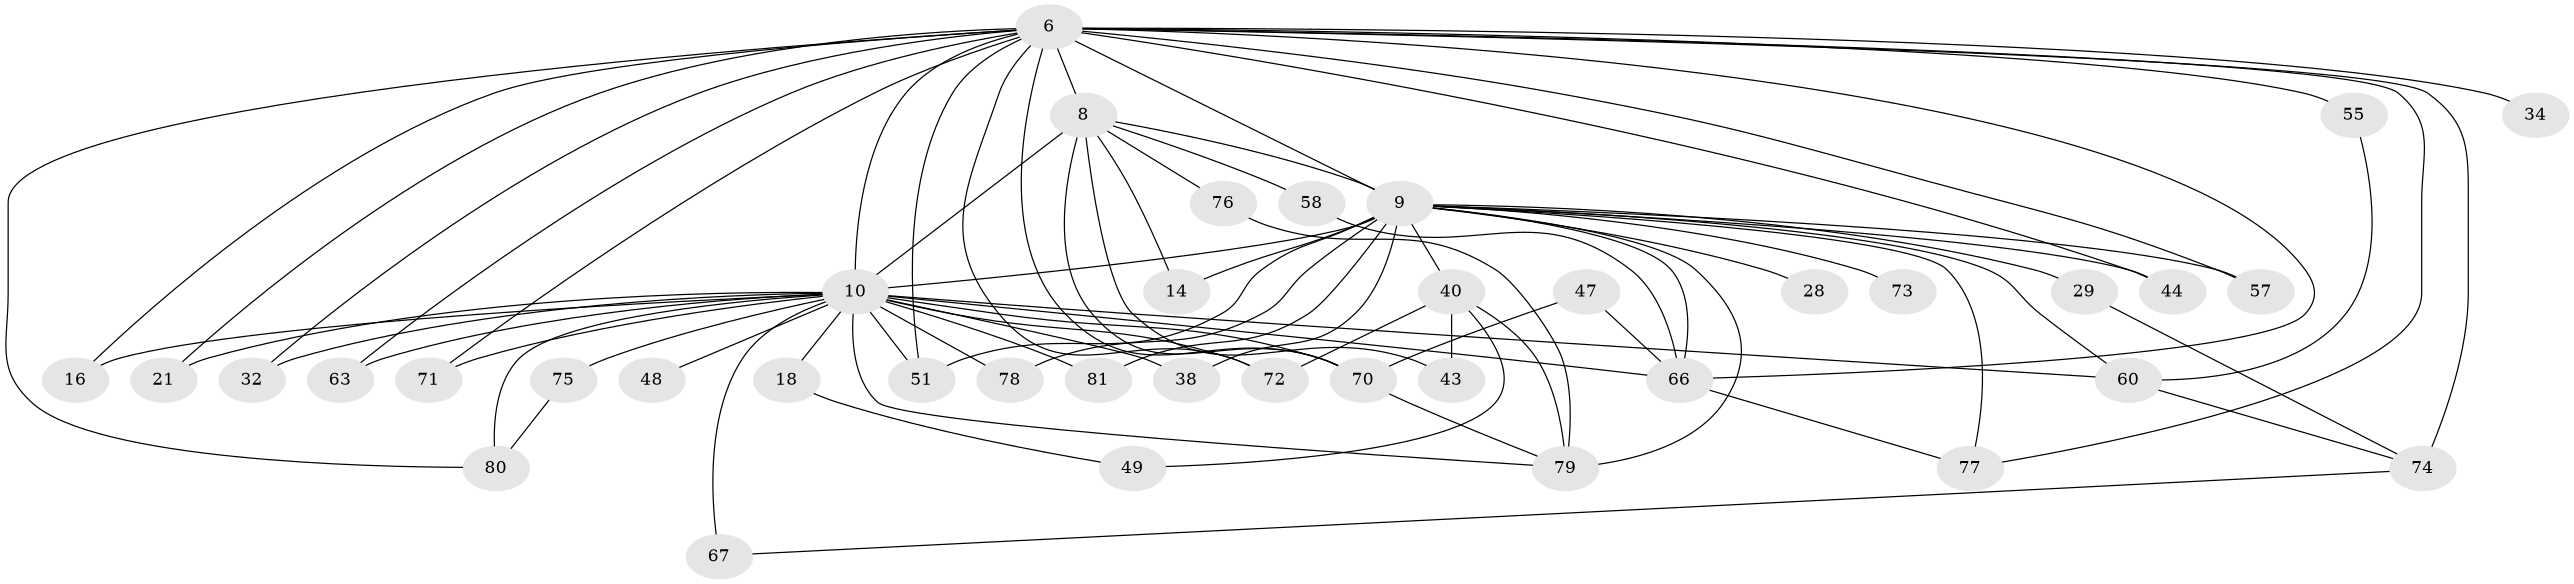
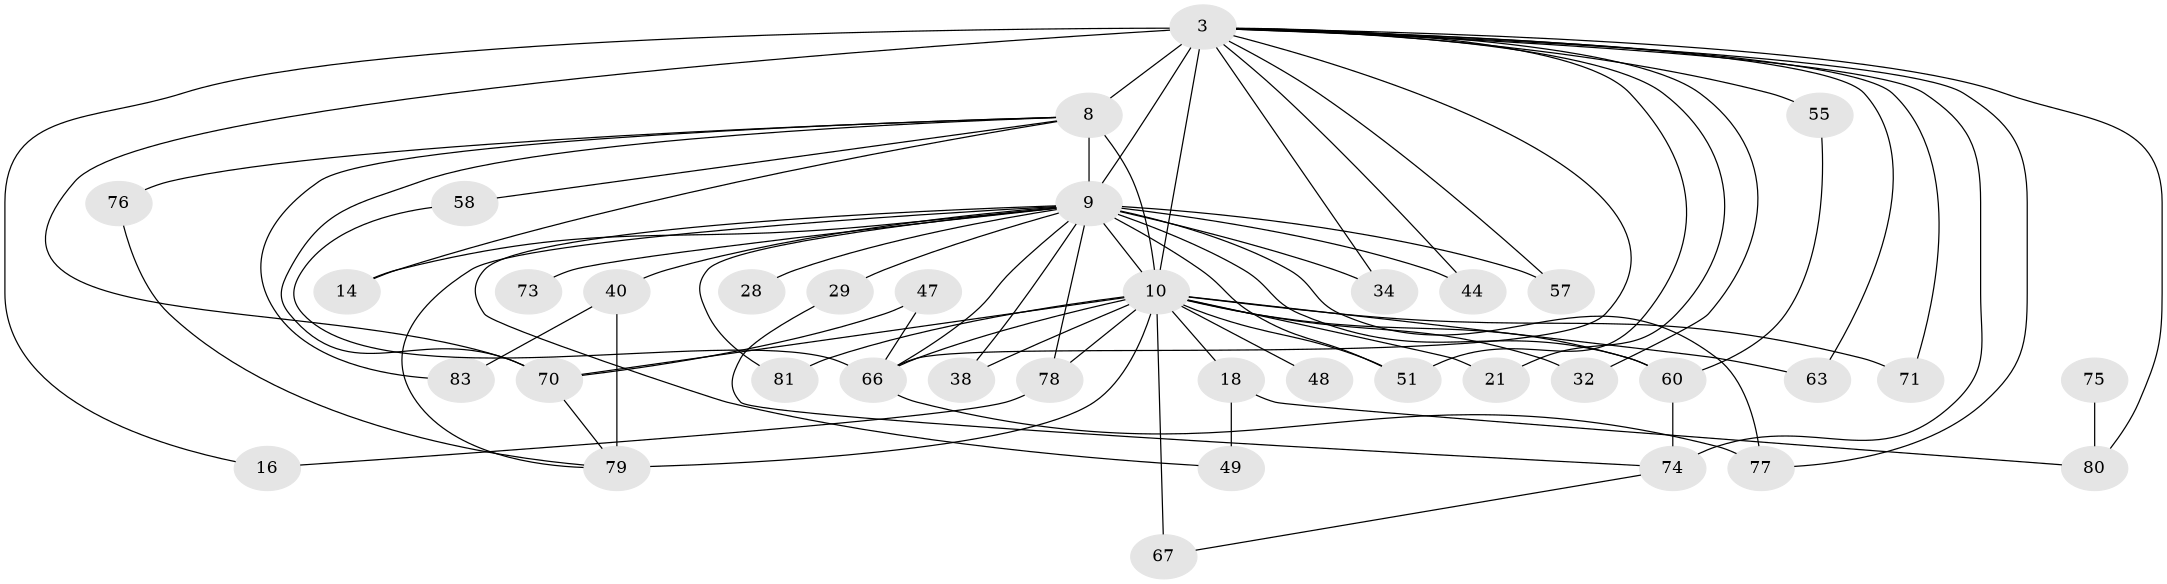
node "6": label "6" -> "3"
edge "9" -- "34": added
edge "10" -- "75": removed
edge "10" -- "16": now "78" -- "16"
edge "10" -- "80": now "18" -- "80"
node "72": removed
node "43": label "43" -> "83"
edge "40" -- "49": now "9" -- "49"
